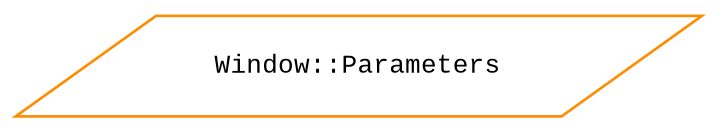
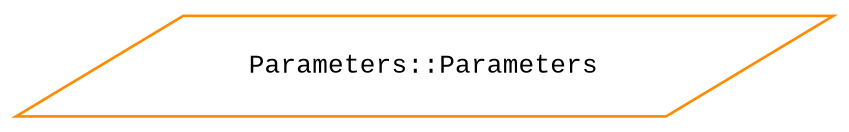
node "Window::Parameters": label "Window::Parameters" -> "Parameters::Parameters"
